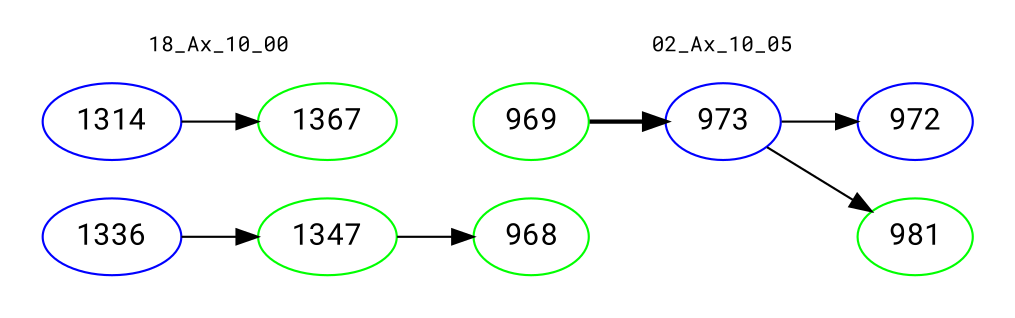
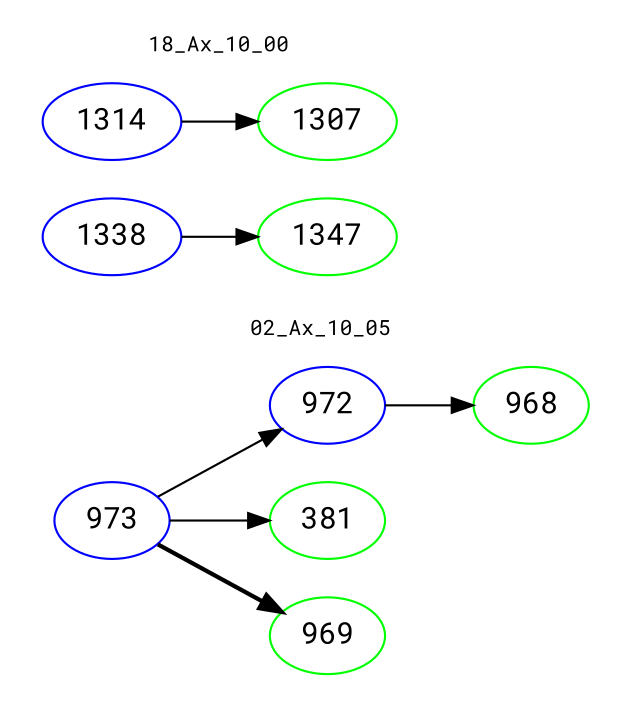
node "1367": label "1367" -> "1307"
edge "969" -> "973": reversed
node "1336": label "1336" -> "1338"
edge "1347" -> "968": now "972" -> "968"
node "981": label "981" -> "381"
